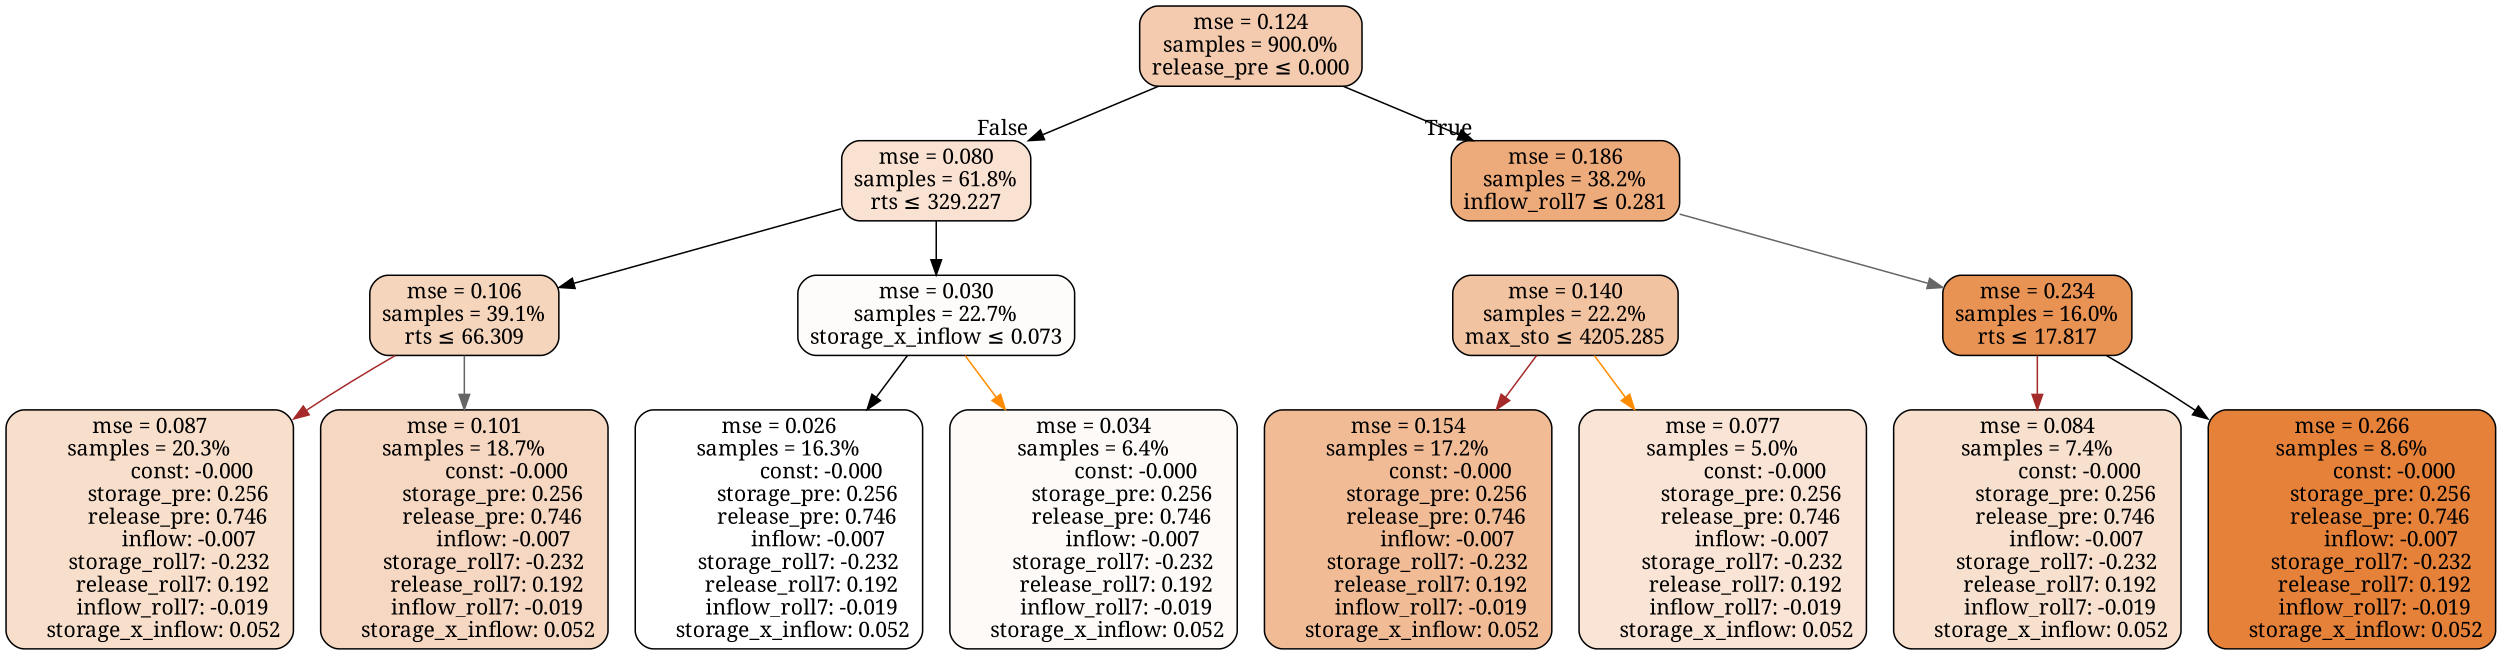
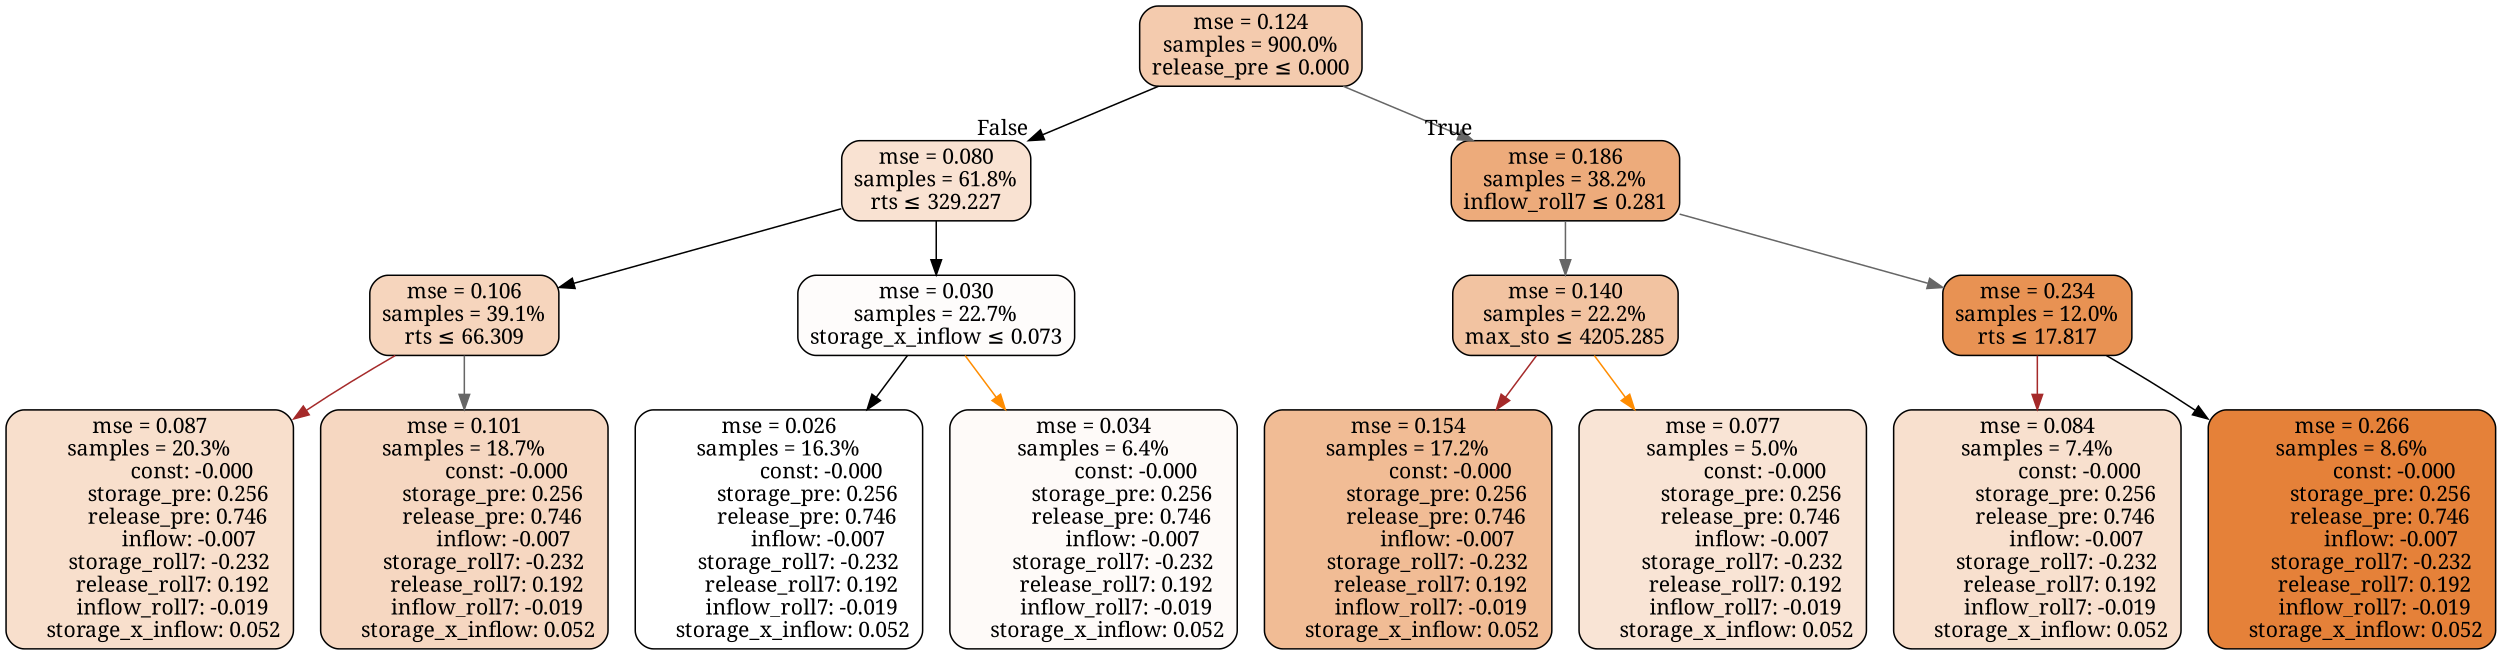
edge "mse = 0.124 samples = 900.0% release_pre ≤ 0.000" -> "mse = 0.186 samples = 38.2% inflow_roll7 ≤ 0.281": color black -> gray40
edge "mse = 0.186 samples = 38.2% inflow_roll7 ≤ 0.281" -> "mse = 0.140 samples = 22.2% max_sto ≤ 4205.285": added
node "mse = 0.234 samples = 16.0% rts ≤ 17.817": label "mse = 0.234 samples = 16.0% rts ≤ 17.817" -> "mse = 0.234 samples = 12.0% rts ≤ 17.817"
